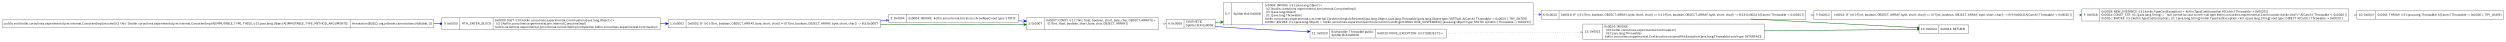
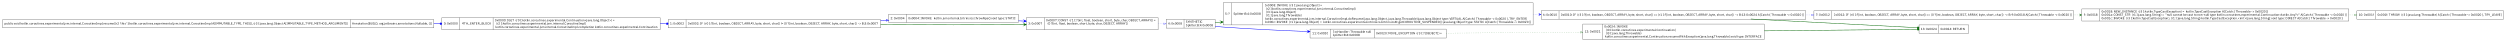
edge "0: 0x0000" -> "1: 0x0002": arrowhead vee -> dot
node "11: 0x0020": text "ExcHandler: Throwable public" -> "ExcHandler: Throwable null"
